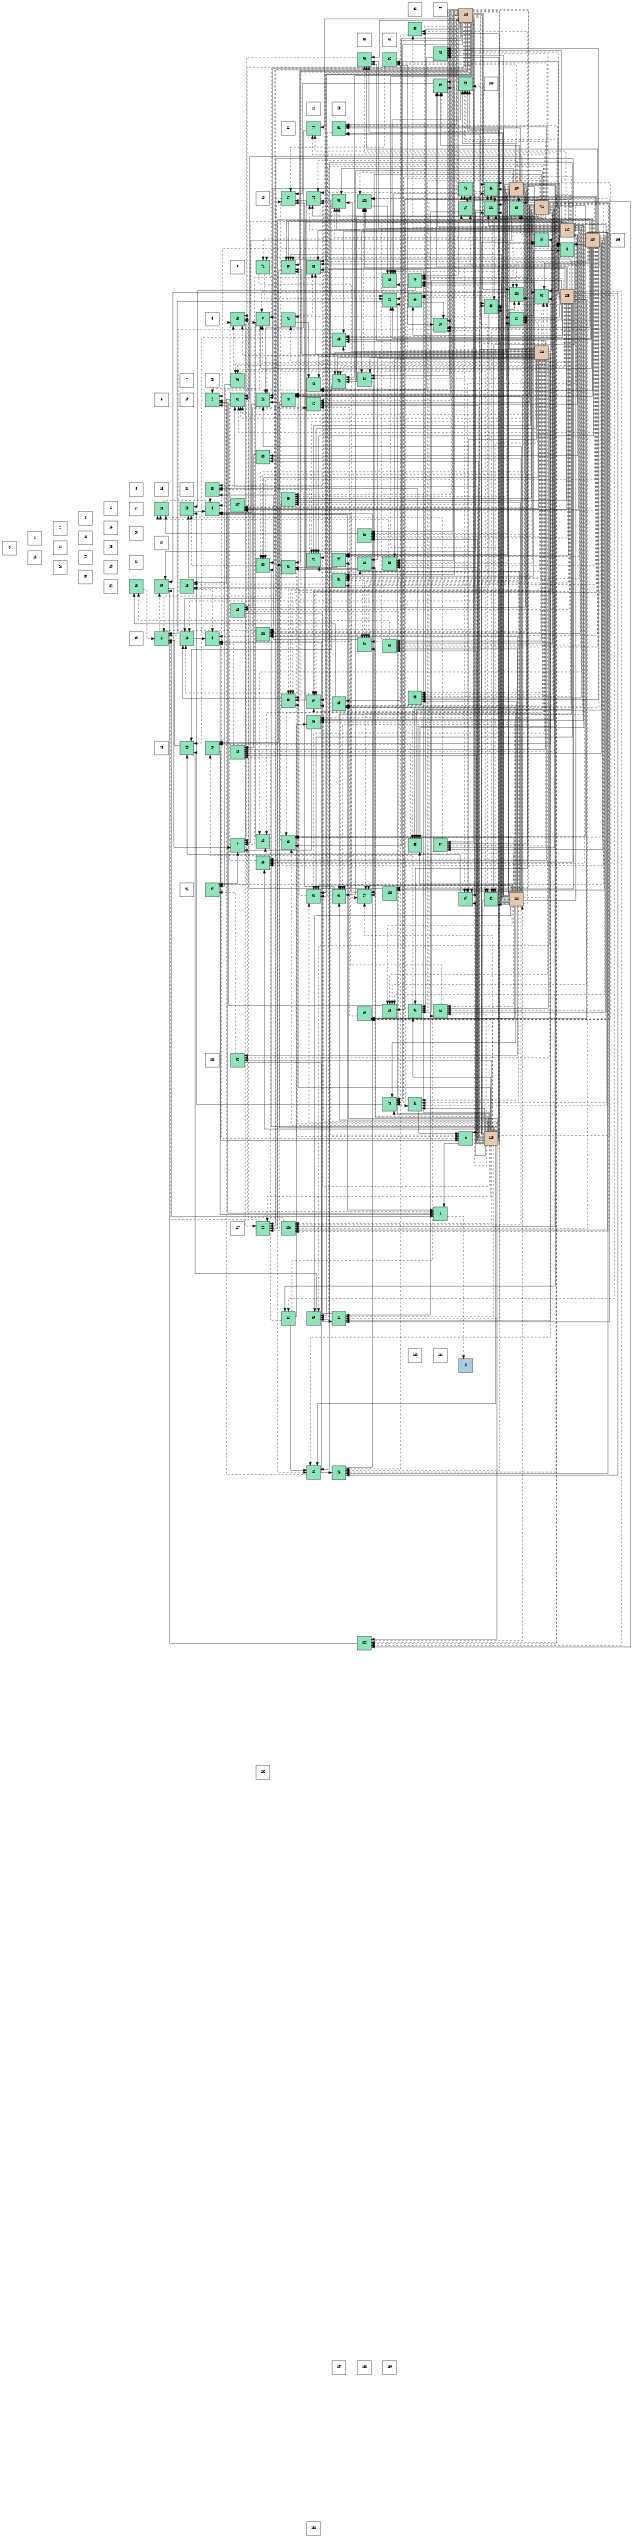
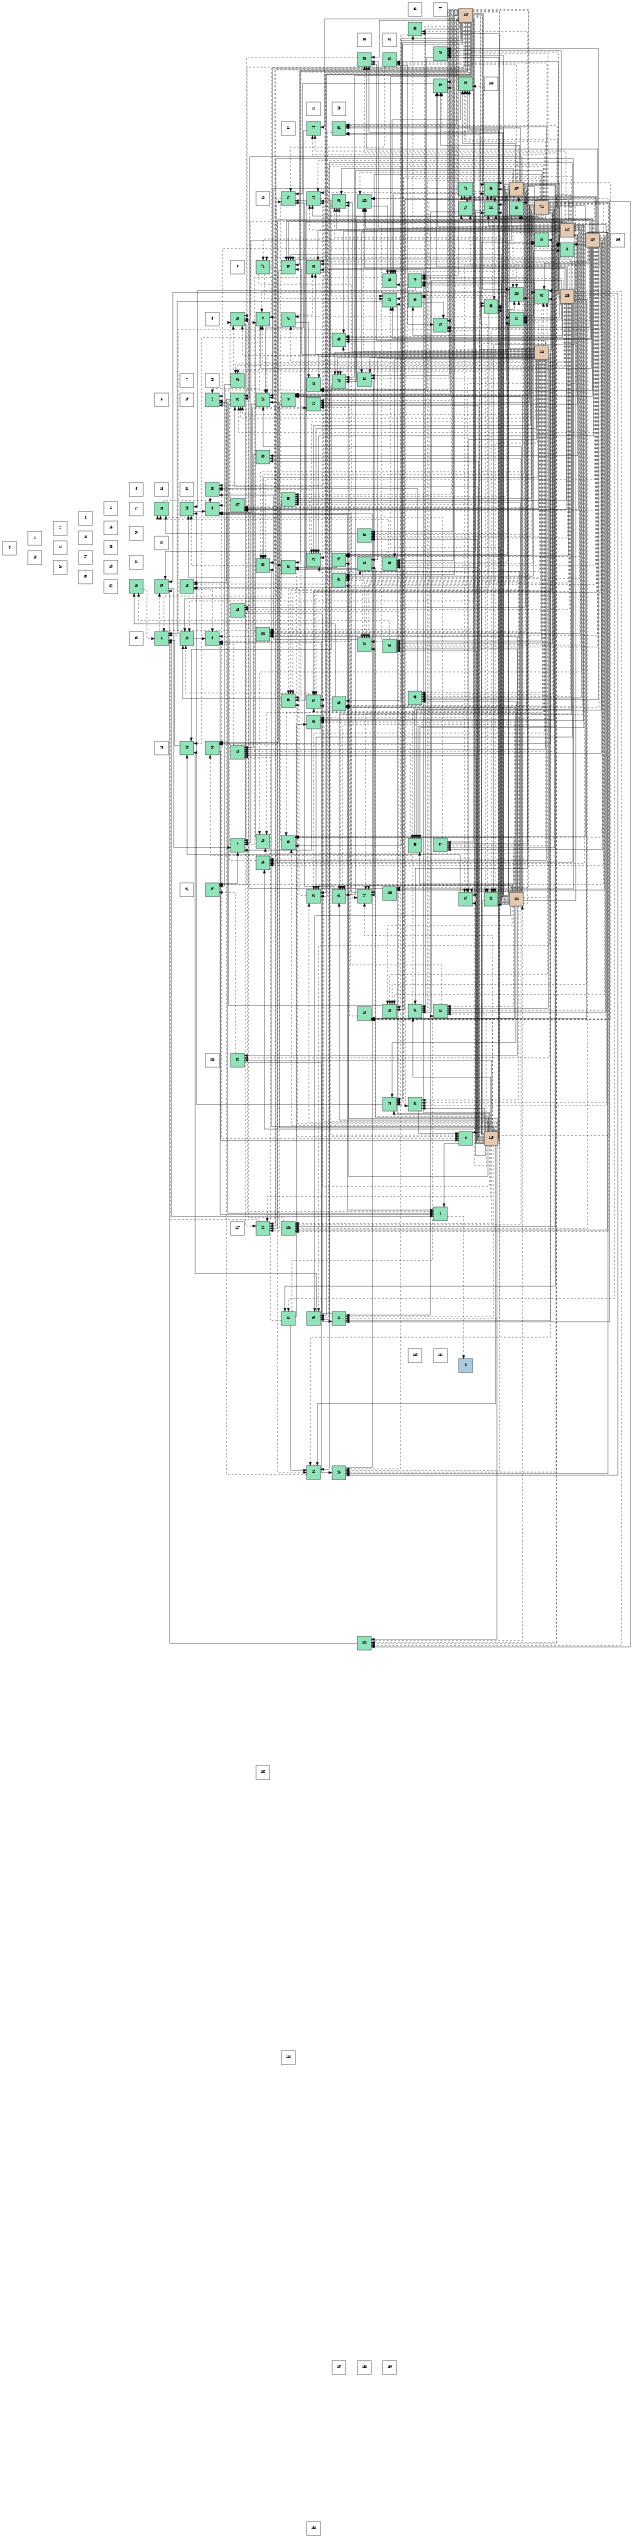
edge "113" -> "45": added
edge "115" -> "89": now "115" -> "93"
node "143": added
